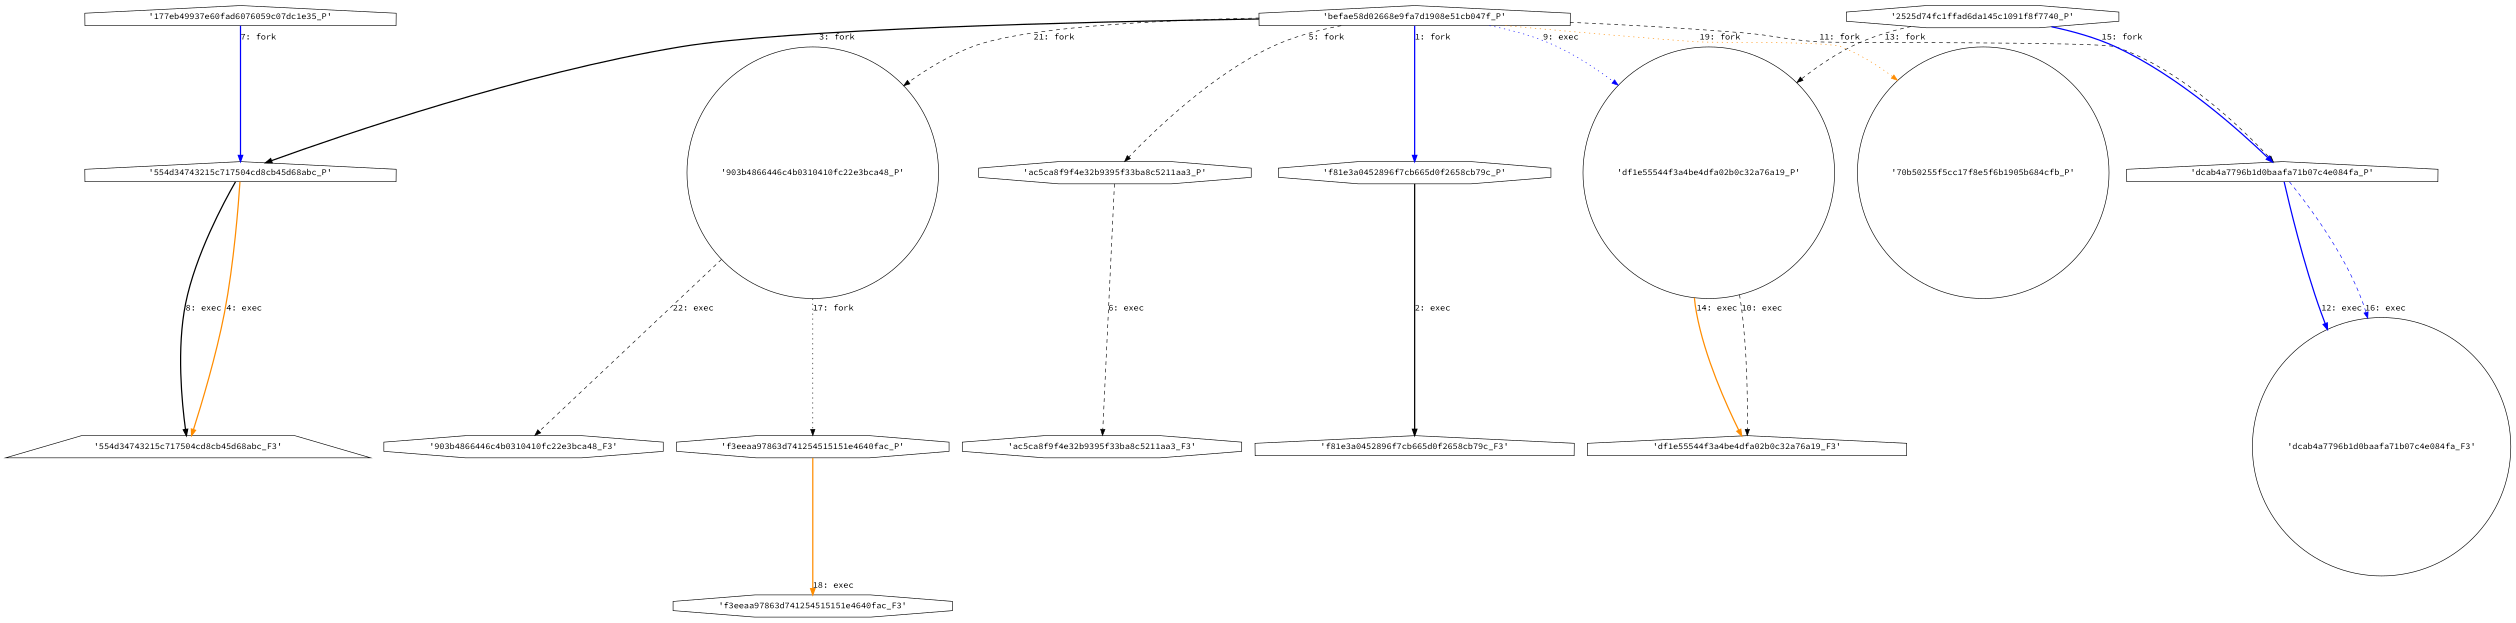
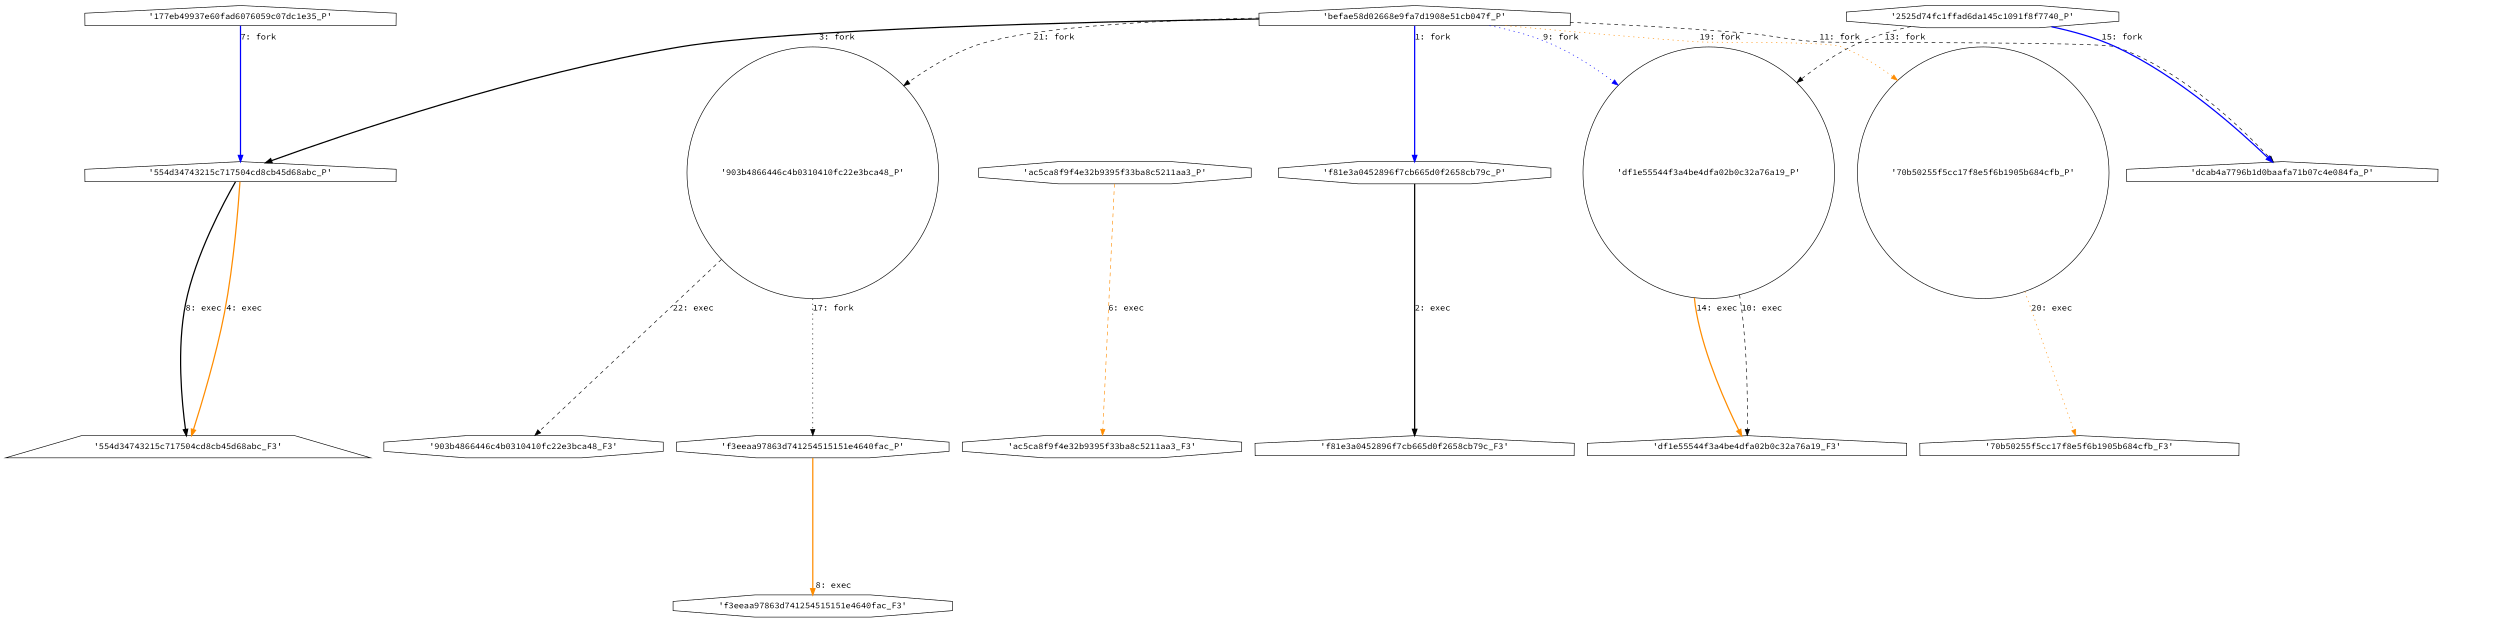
edge "'befae58d02668e9fa7d1908e51cb047f_P'" -> "'df1e55544f3a4be4dfa02b0c32a76a19_P'": label "9: exec" -> "9: fork"
edge "'befae58d02668e9fa7d1908e51cb047f_P'" -> "'ac5ca8f9f4e32b9395f33ba8c5211aa3_P'": removed, label "5: fork"
edge "'ac5ca8f9f4e32b9395f33ba8c5211aa3_P'" -> "'ac5ca8f9f4e32b9395f33ba8c5211aa3_F3'": color black -> darkorange
node "'70b50255f5cc17f8e5f6b1905b684cfb_F3'": added
node "'dcab4a7796b1d0baafa71b07c4e084fa_F3'": removed
edge "'f3eeaa97863d741254515151e4640fac_P'" -> "'f3eeaa97863d741254515151e4640fac_F3'": label "18: exec" -> "8: exec"
